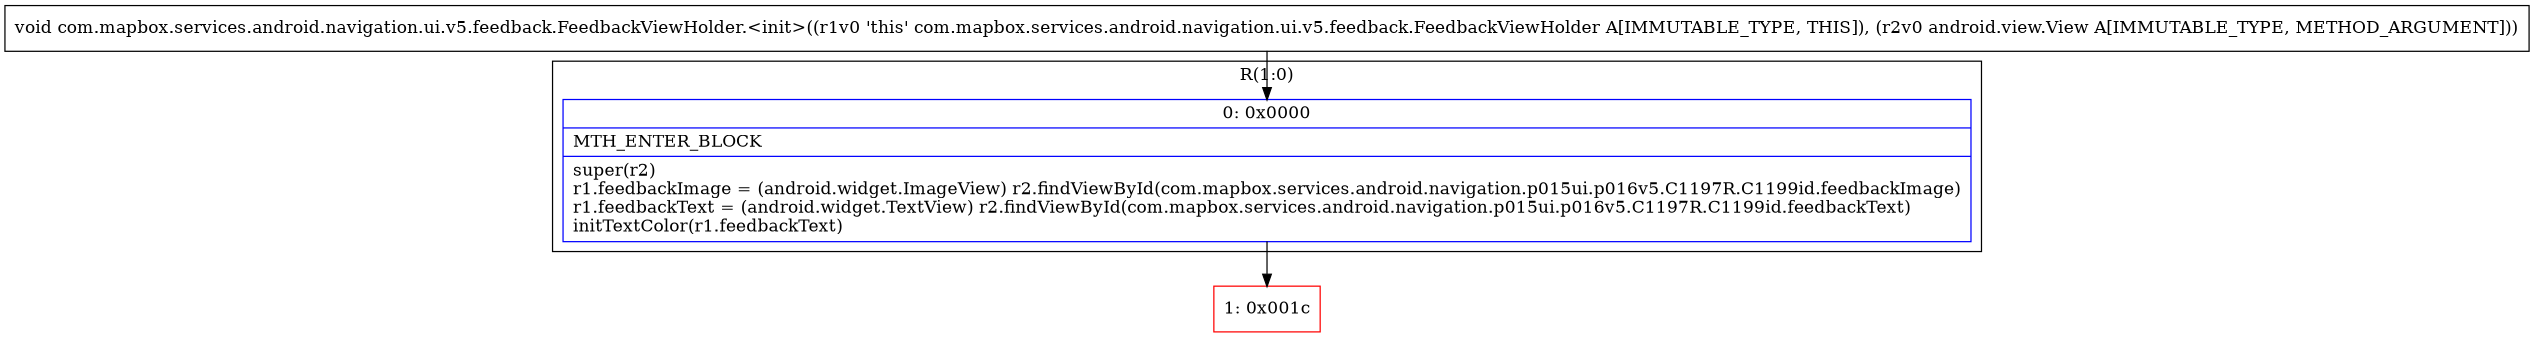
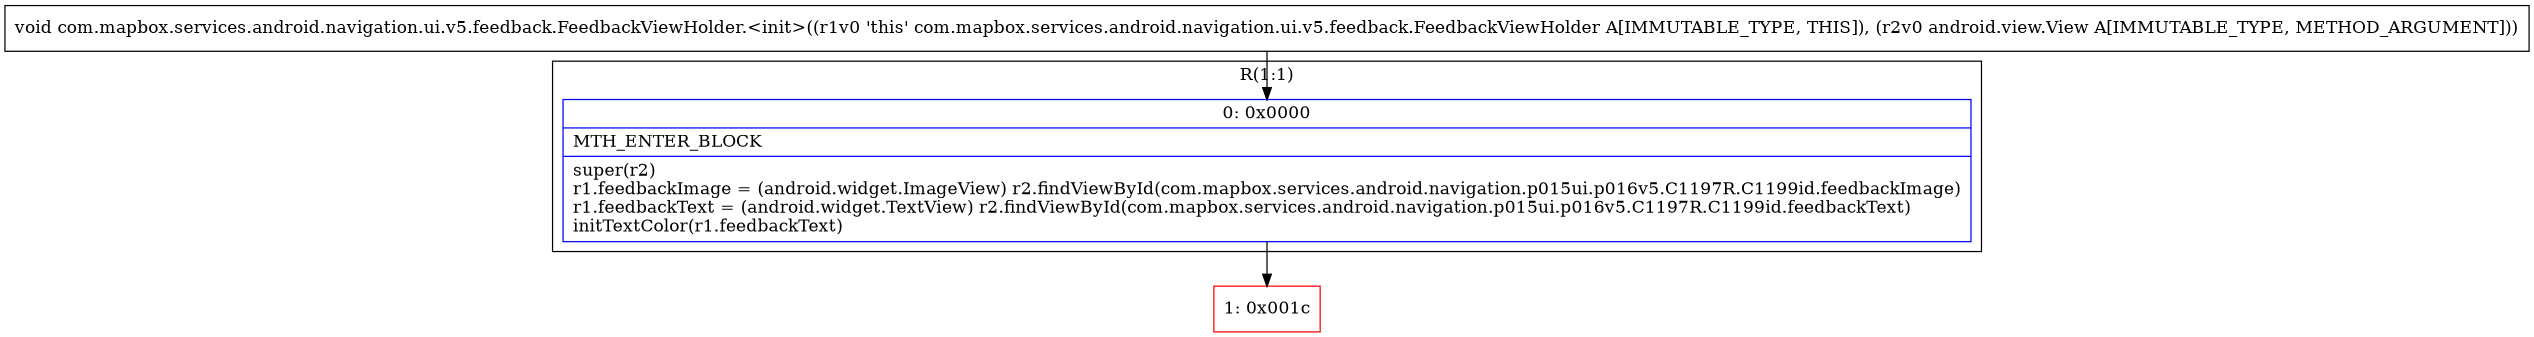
cluster "R(1:0)": label "R(1:0)" -> "R(1:1)"
